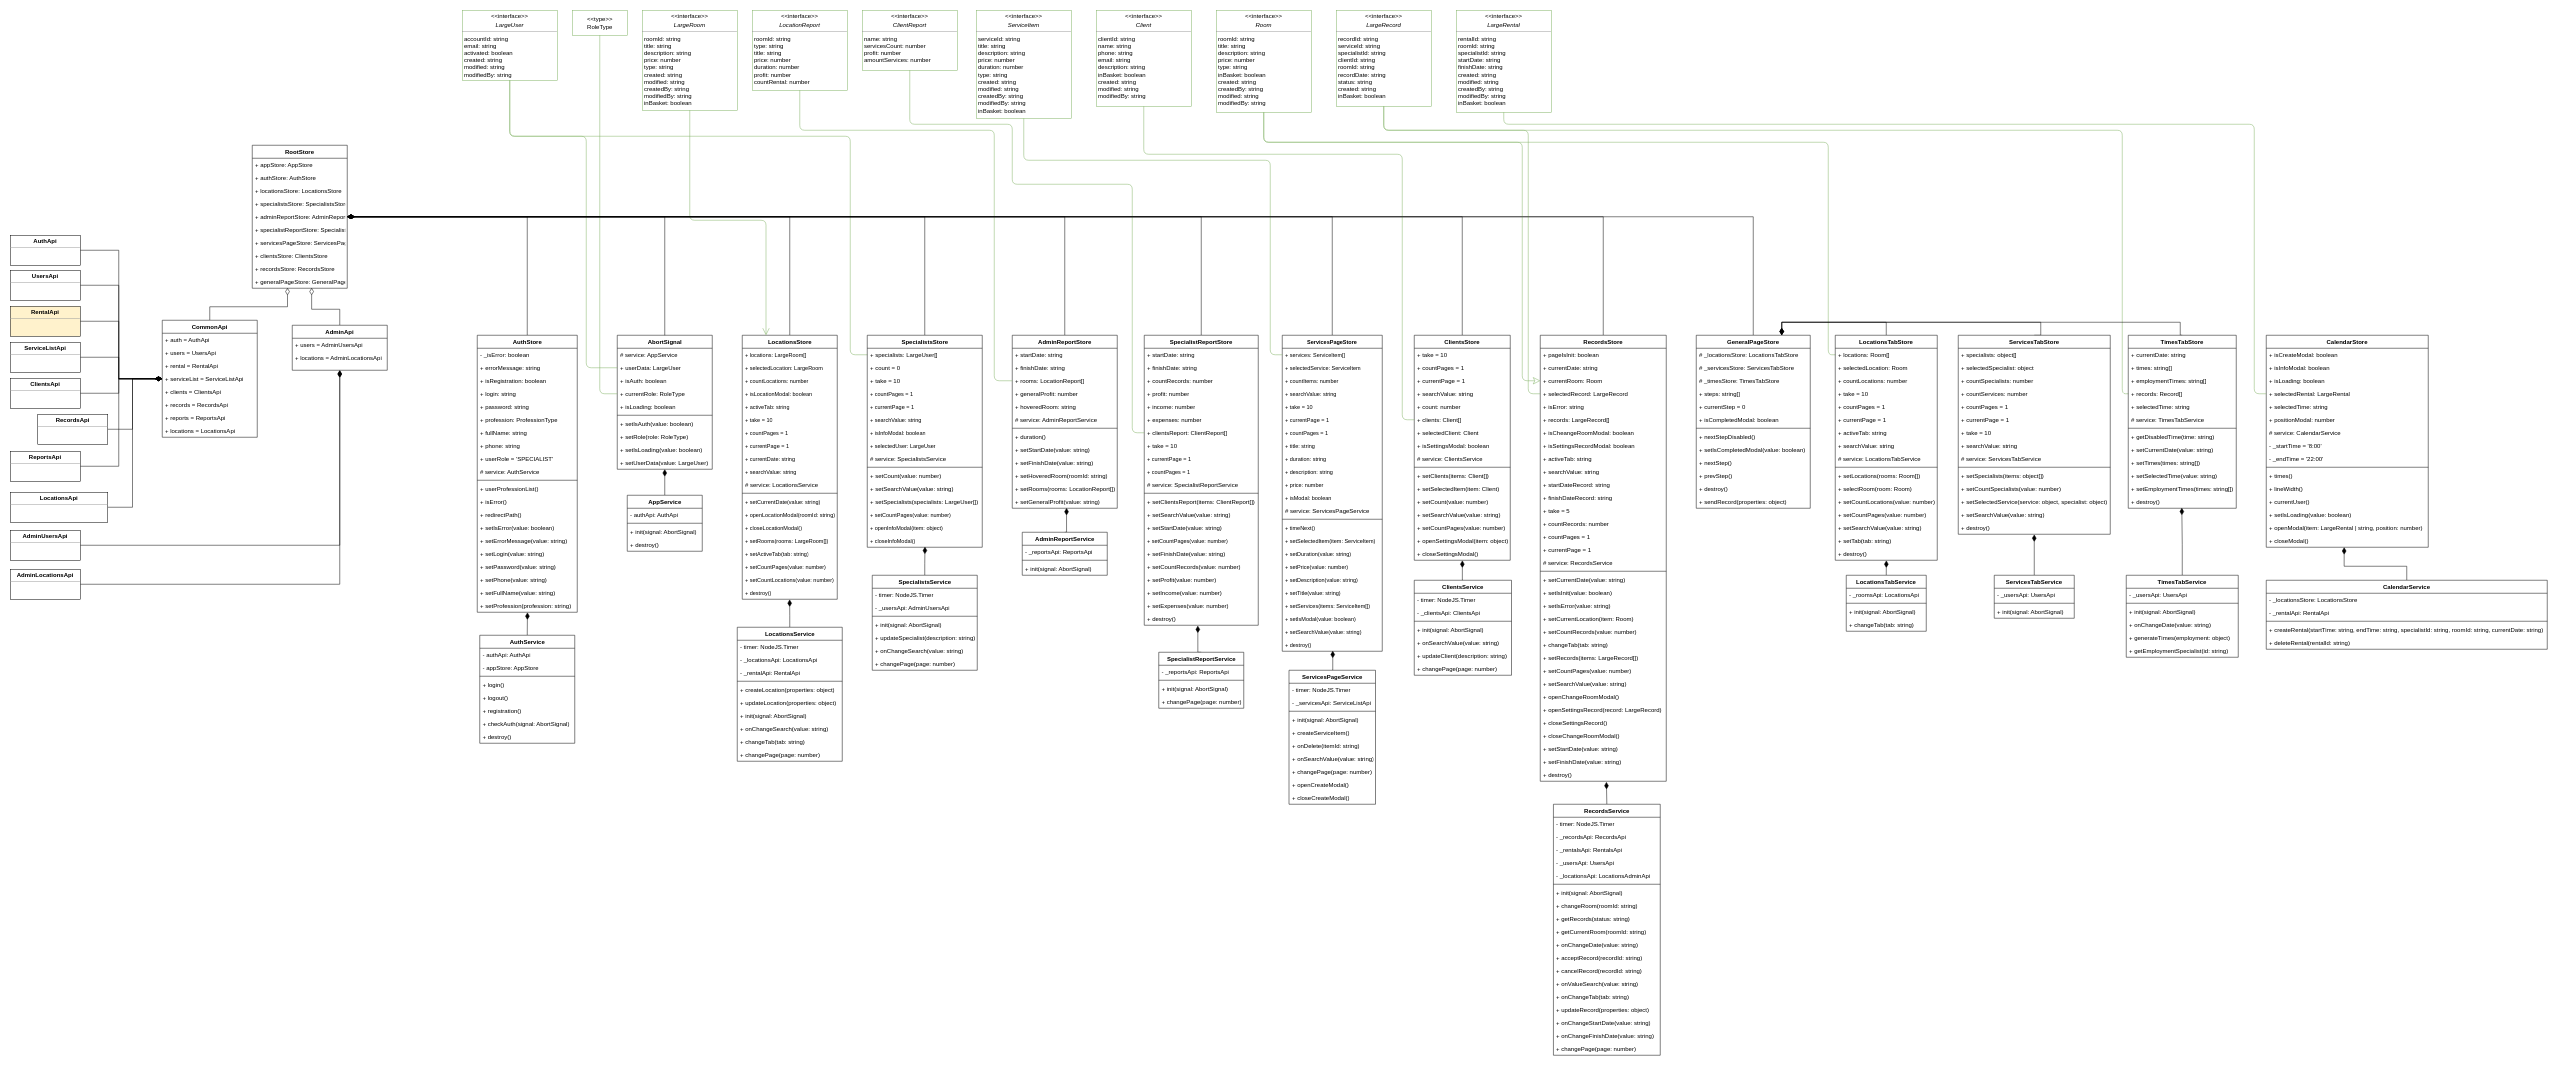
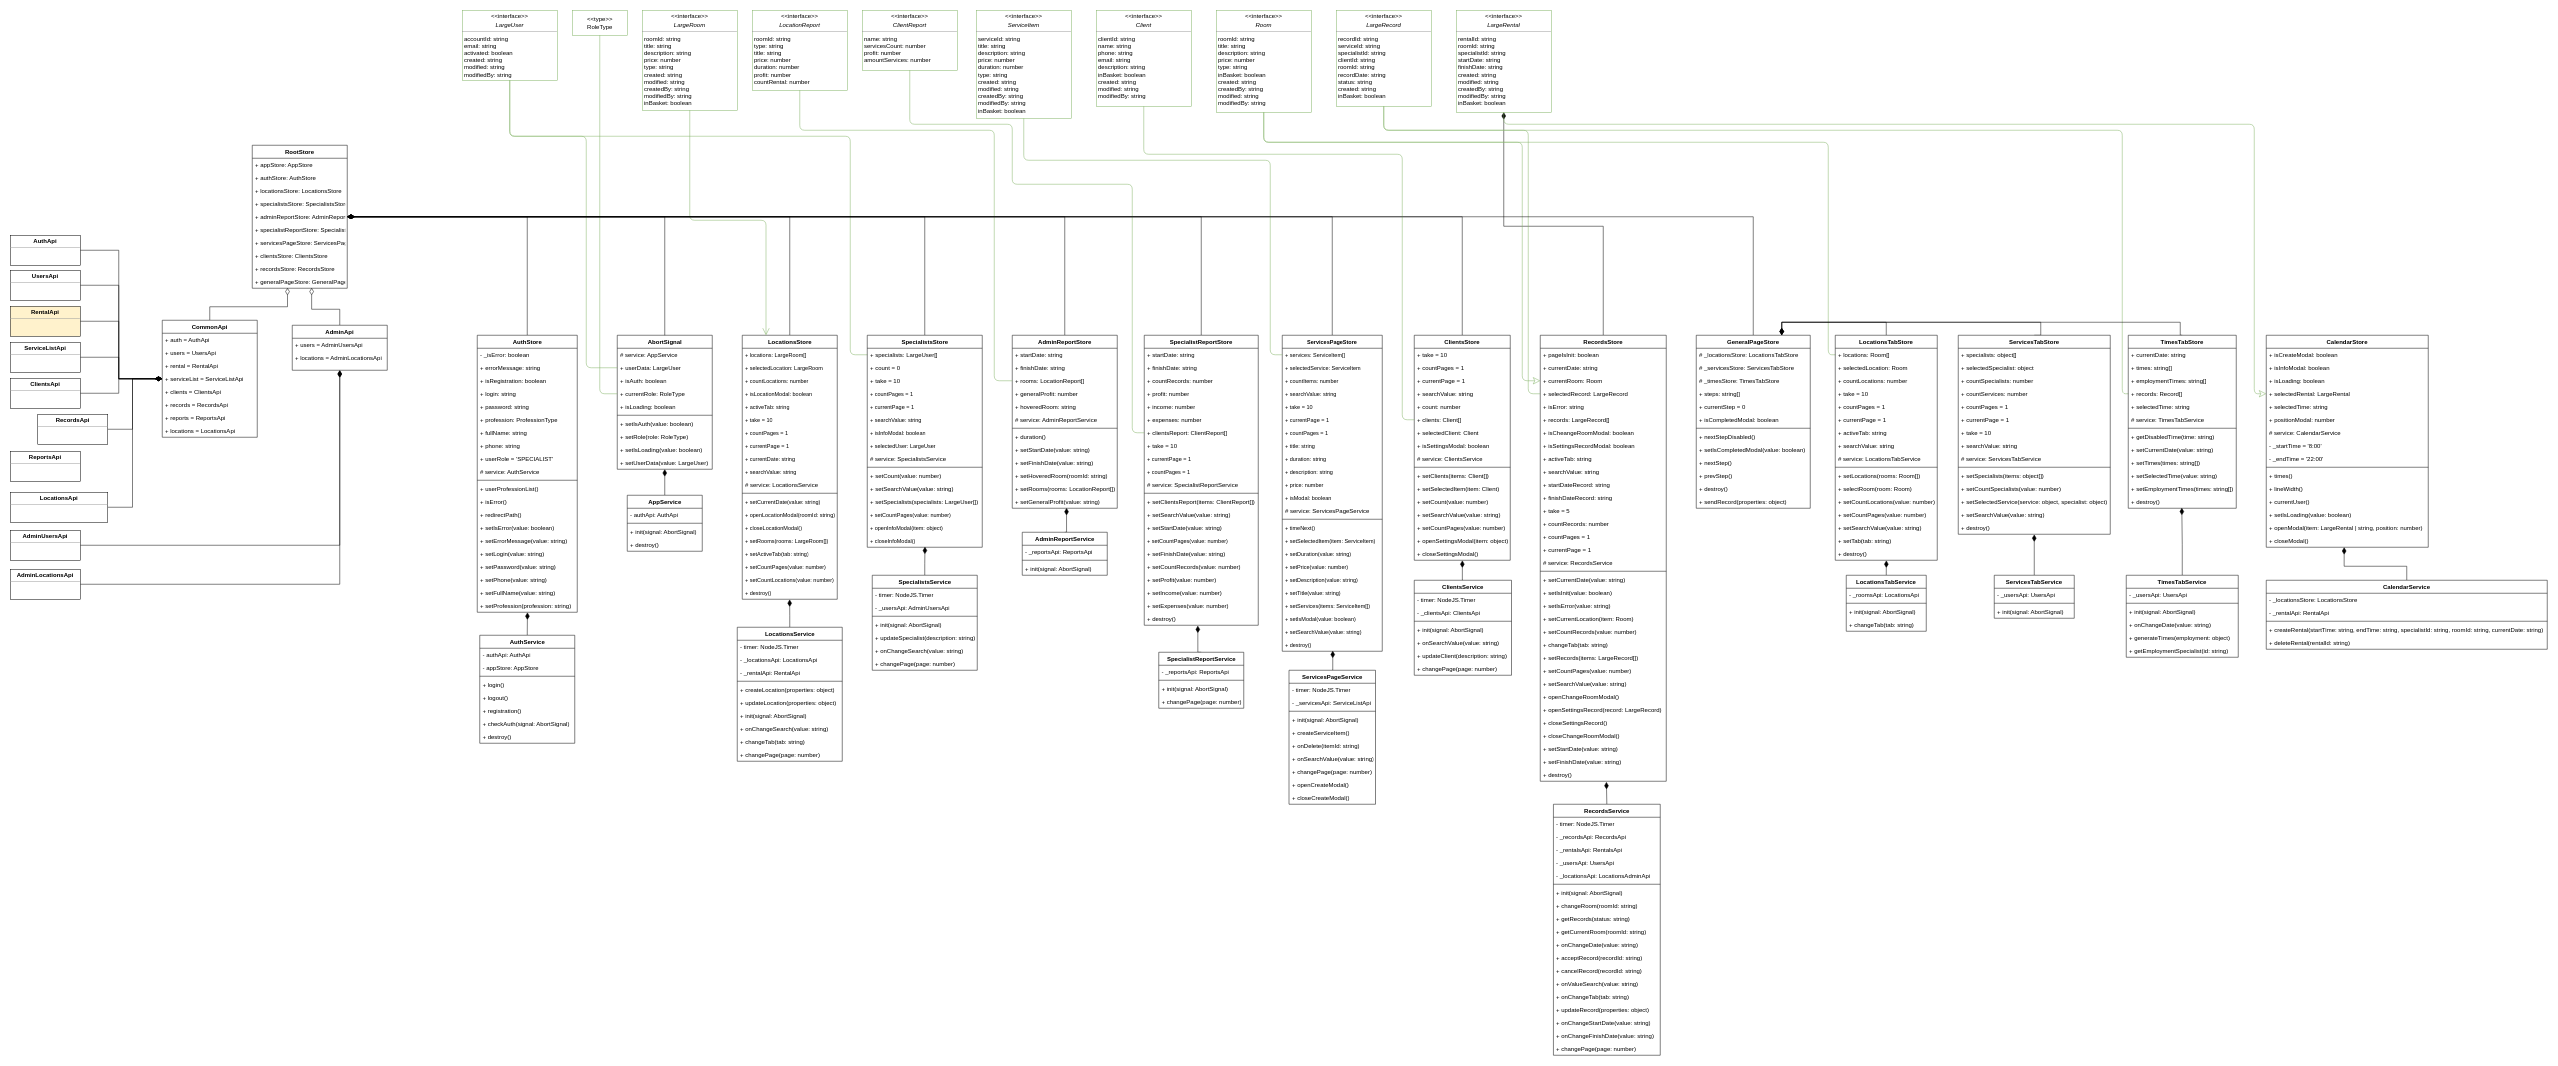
edge "<<interface>> LargeRental rentalId: string roomId: string specialistId: string startDate: string finishDate: string created: string modified: string createdBy: string modifiedBy: string inBasket: boolean" -- "+ selectedRental: LargeRental": arrowhead none -> classic
edge "RecordsStore" -> "+ adminReportStore: AdminReportStore": now "RecordsStore" -> "<<interface>> LargeRental rentalId: string roomId: string specialistId: string startDate: string finishDate: string created: string modified: string createdBy: string modifiedBy: string inBasket: boolean"
edge "ReportsApi" -> "+ serviceList = ServiceListApi": removed
